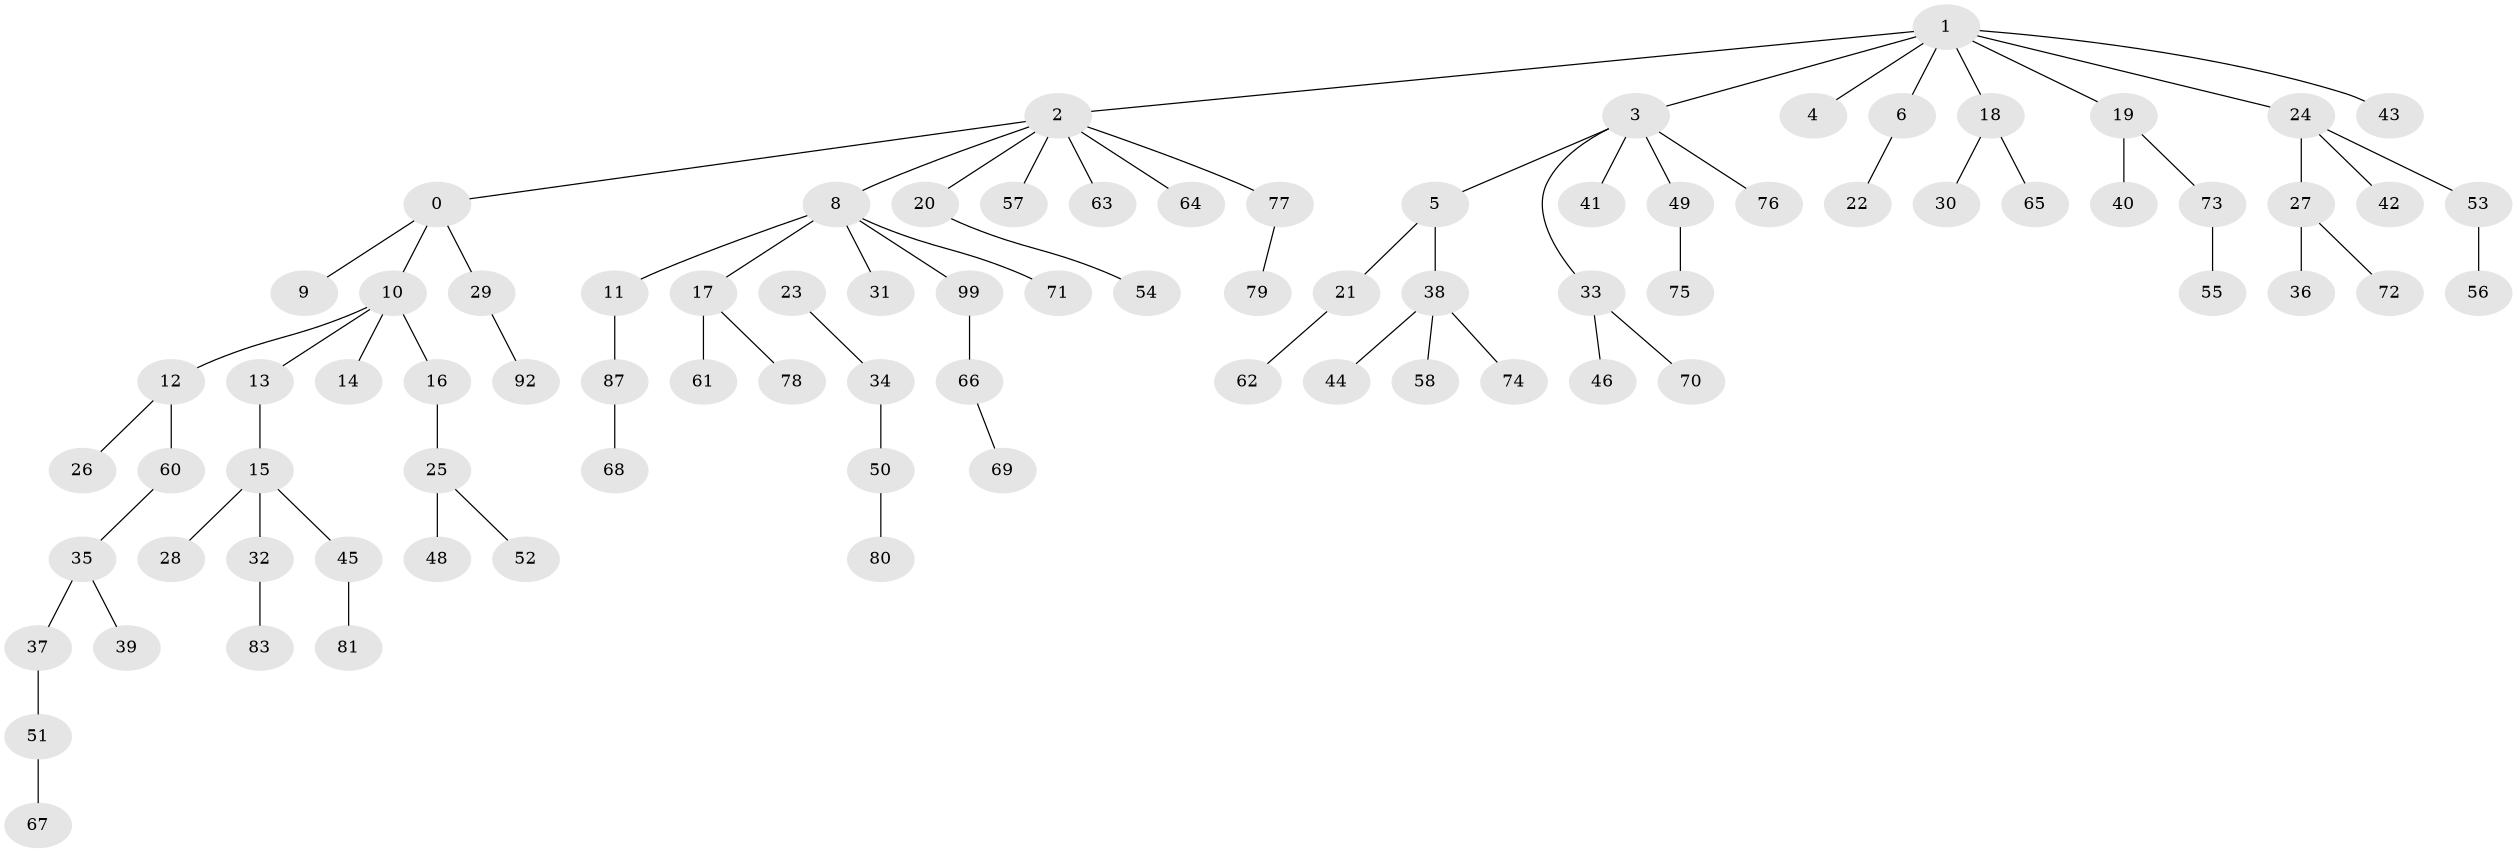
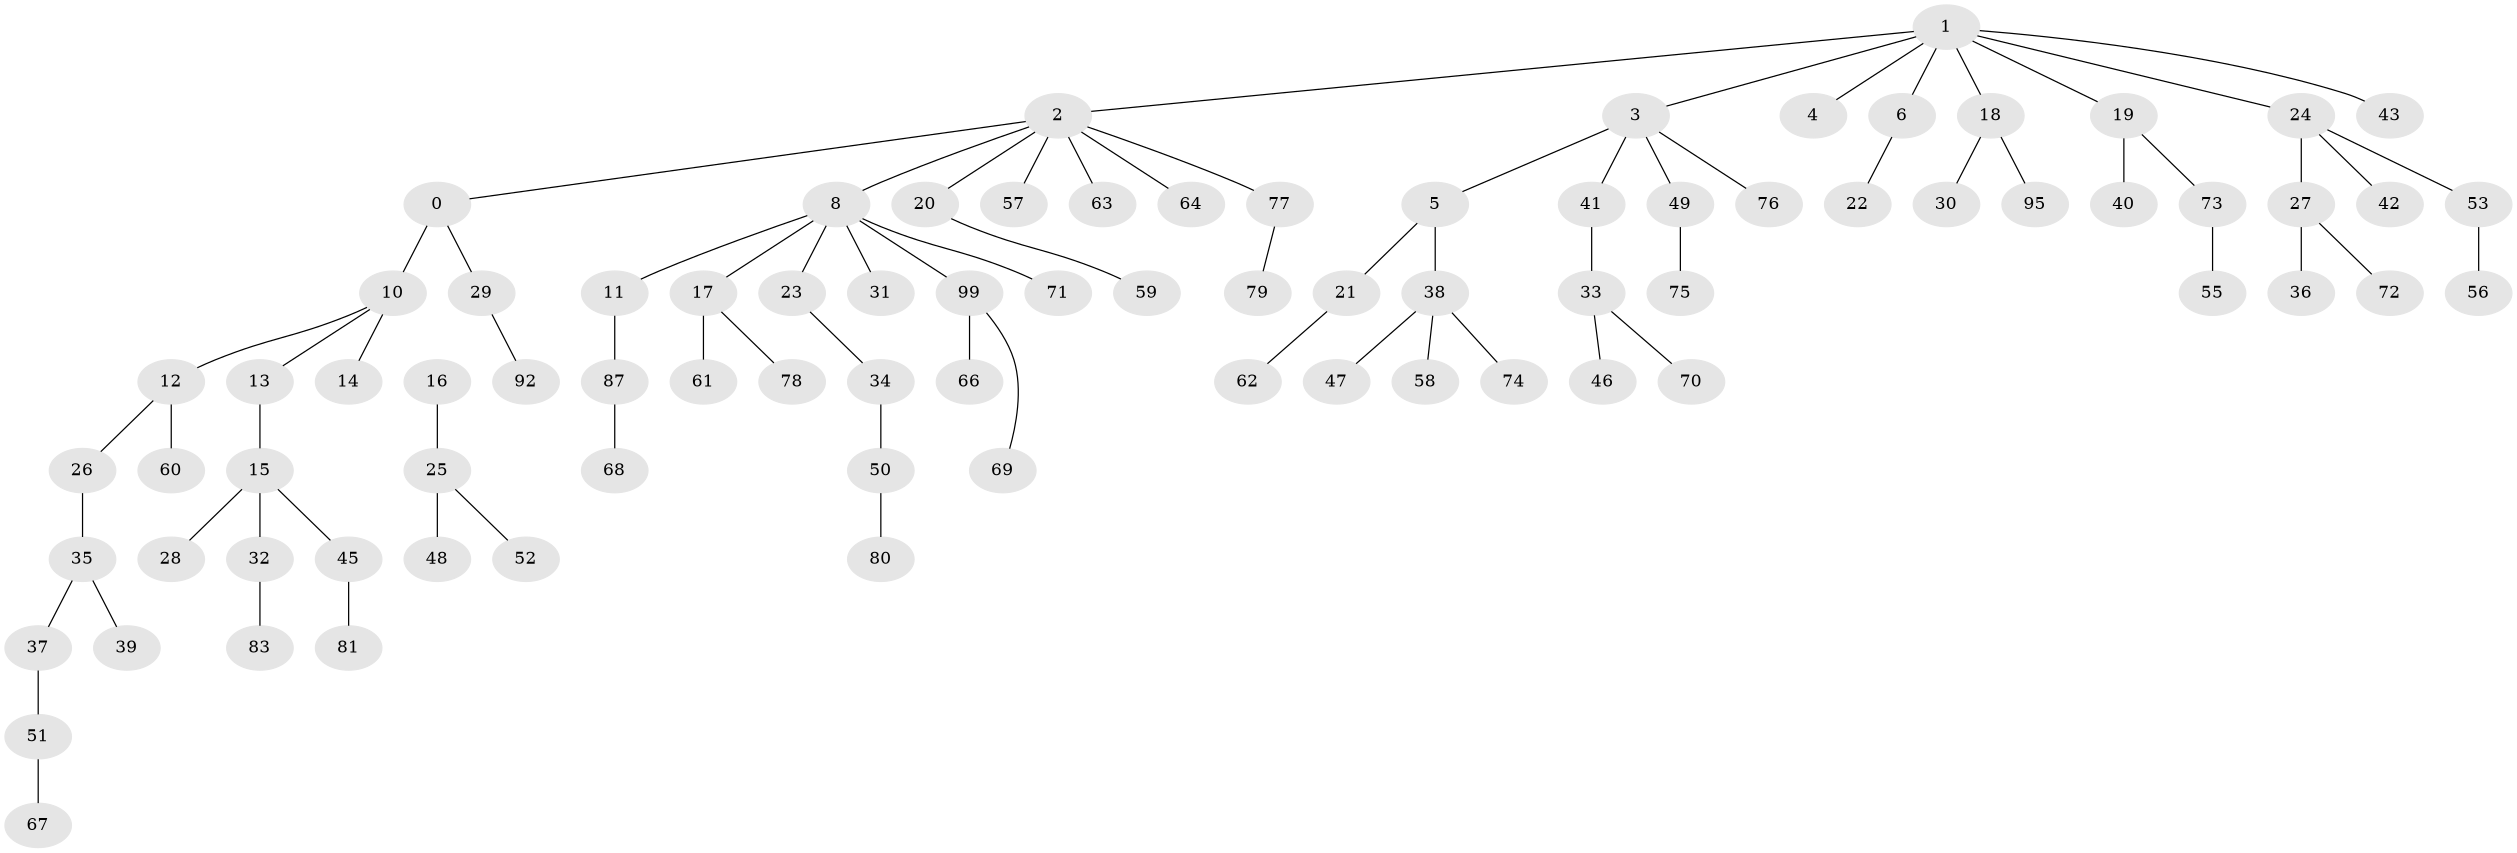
edge "3" -- "33": now "41" -- "33"
node "65": label "65" -> "95"
edge "8" -- "23": added
node "9": removed
node "54": label "54" -> "59"
edge "10" -- "16": removed
node "44": label "44" -> "47"
edge "66" -- "69": now "99" -- "69"
edge "60" -- "35": now "26" -- "35"
